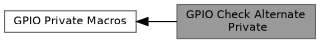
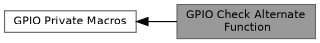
node "GPIO Check Alternate Private": label "GPIO Check Alternate Private" -> "GPIO Check Alternate Function"
